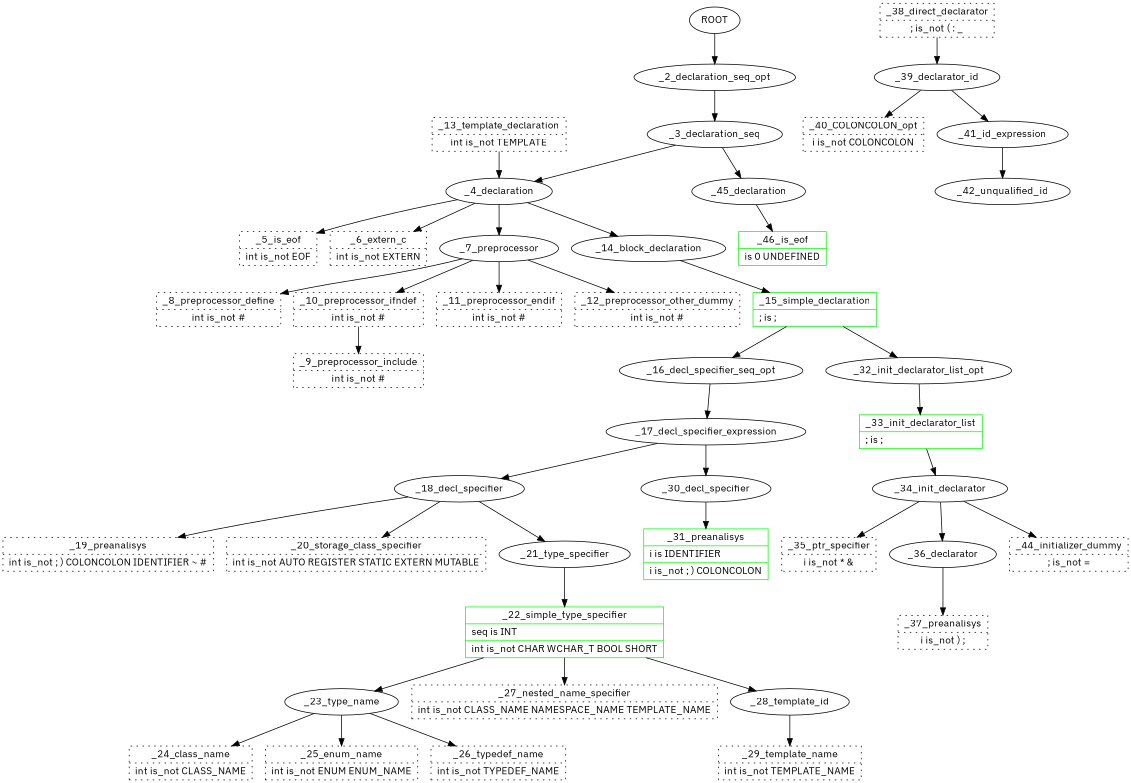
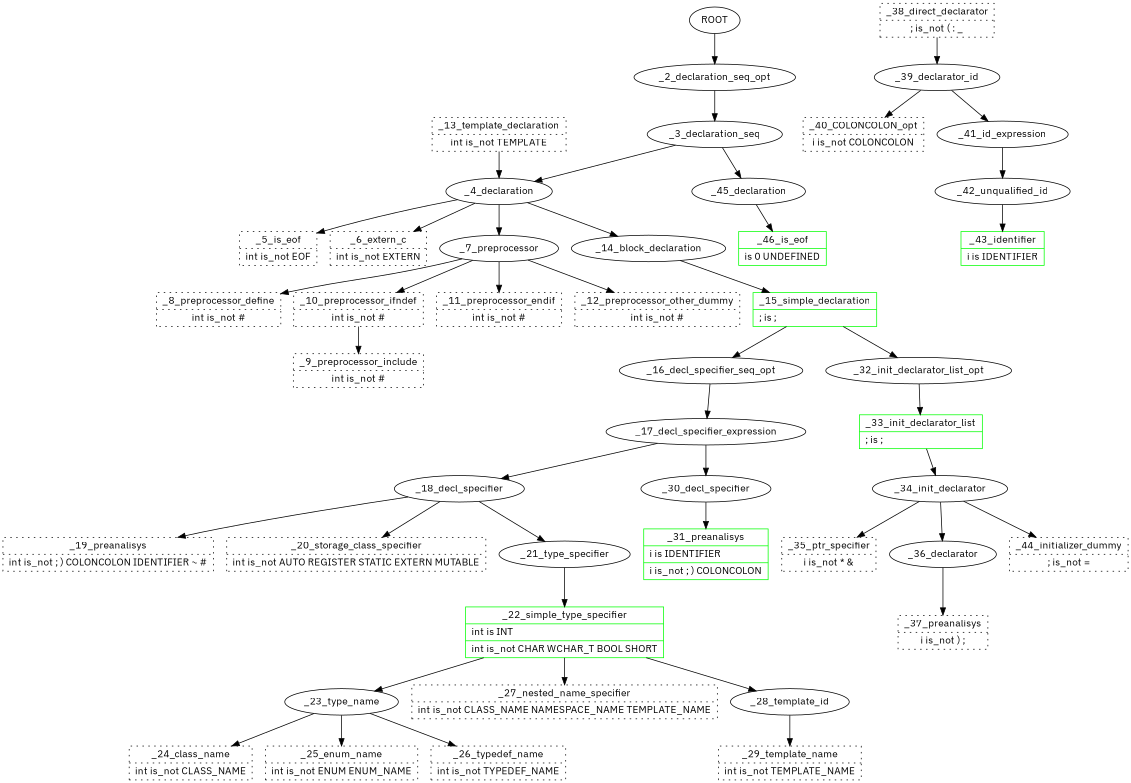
node "_43_identifier": added
node "_22_simple_type_specifier": text "seq is INT" -> "int is INT"
